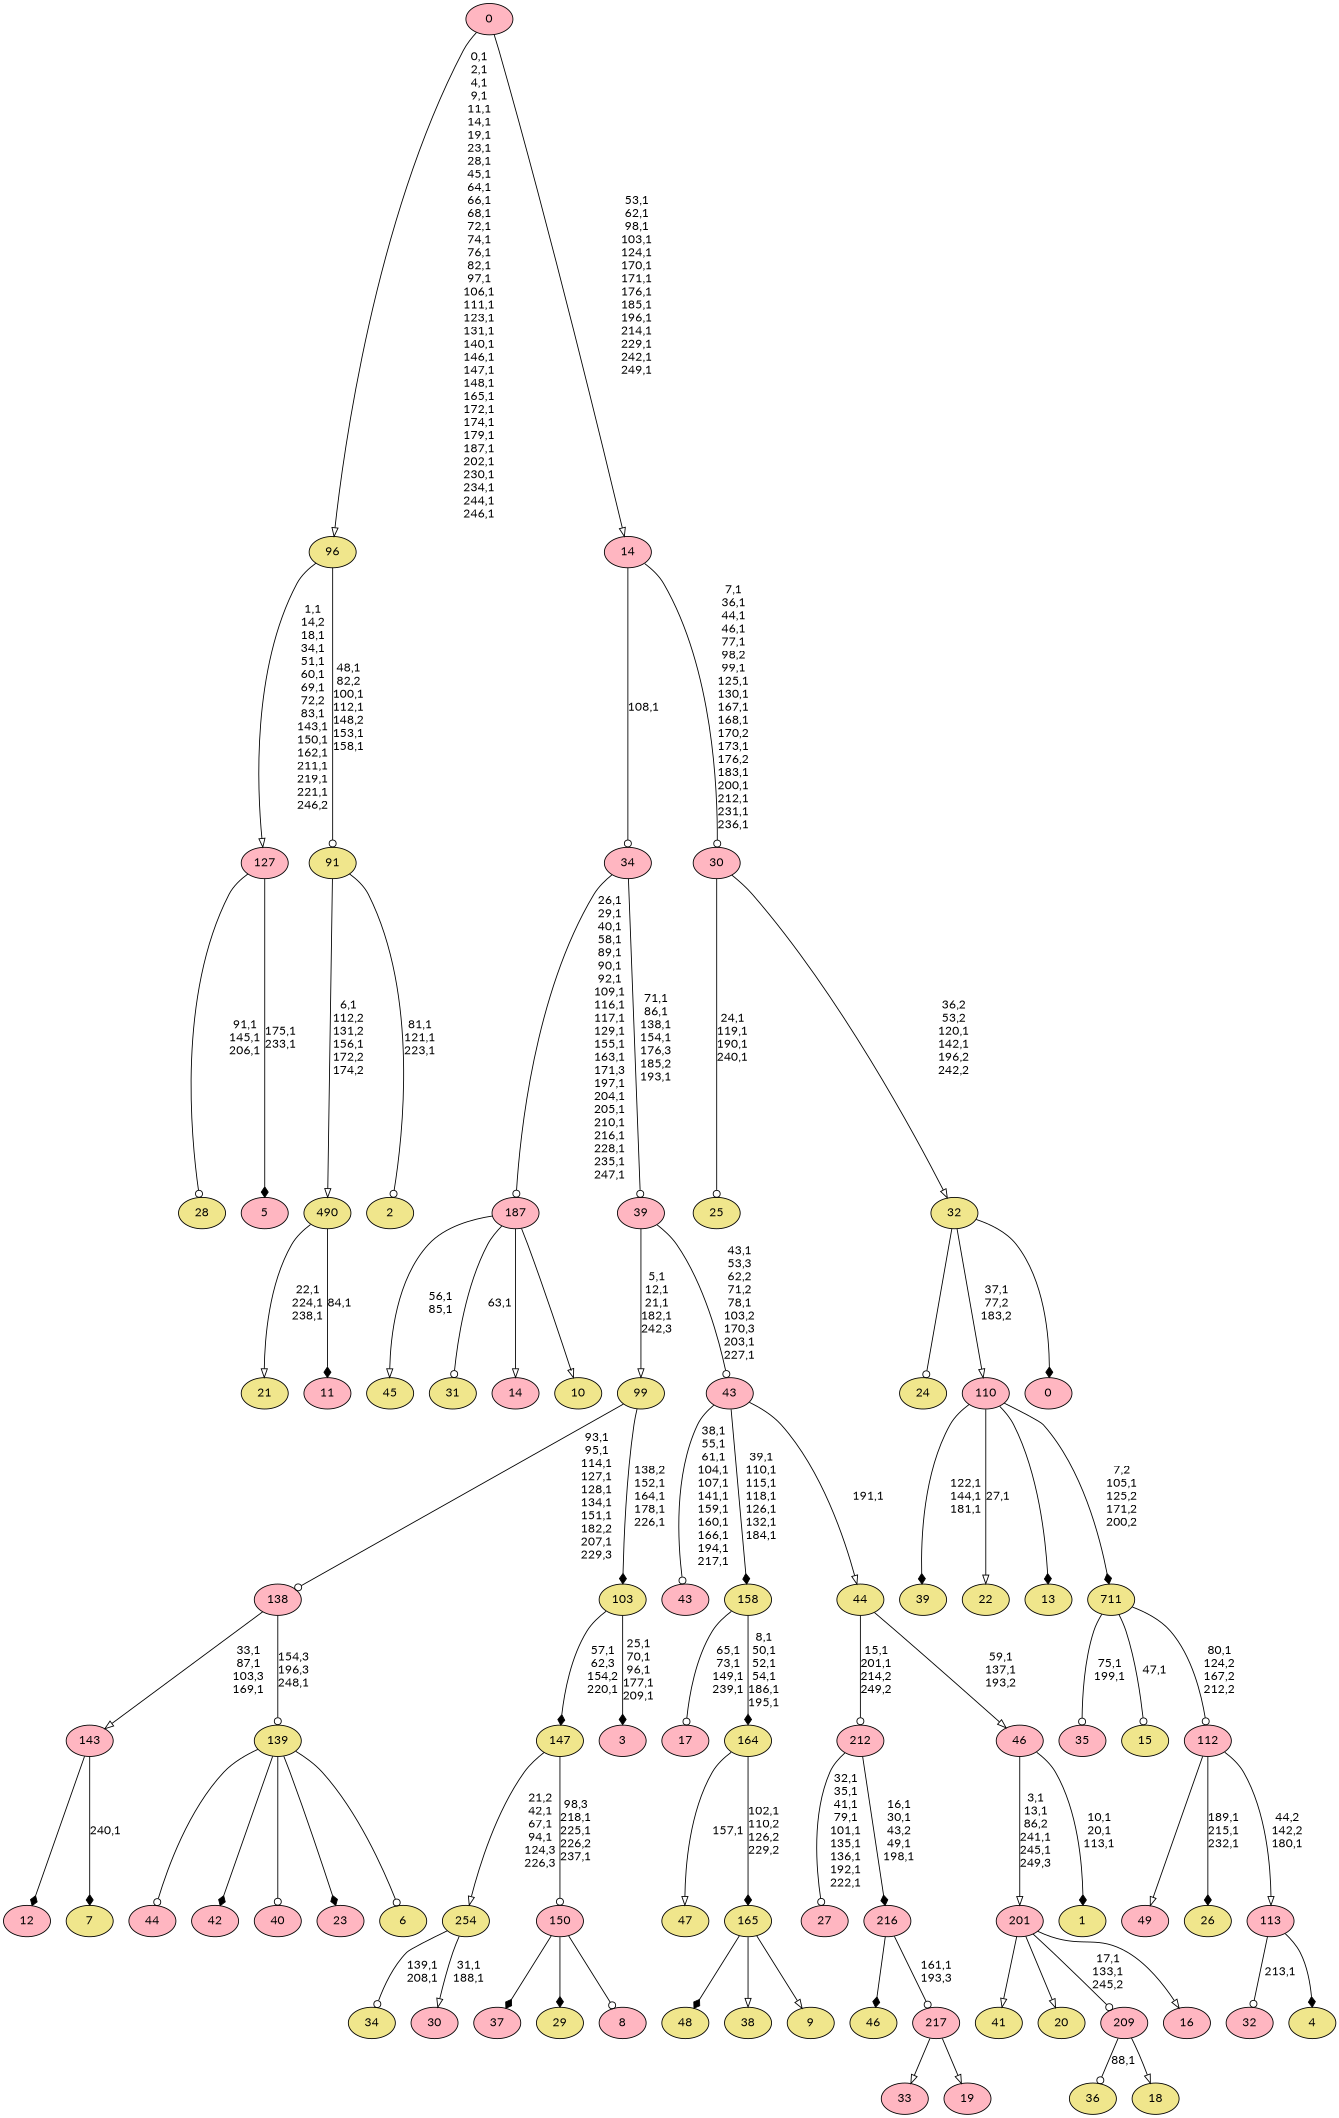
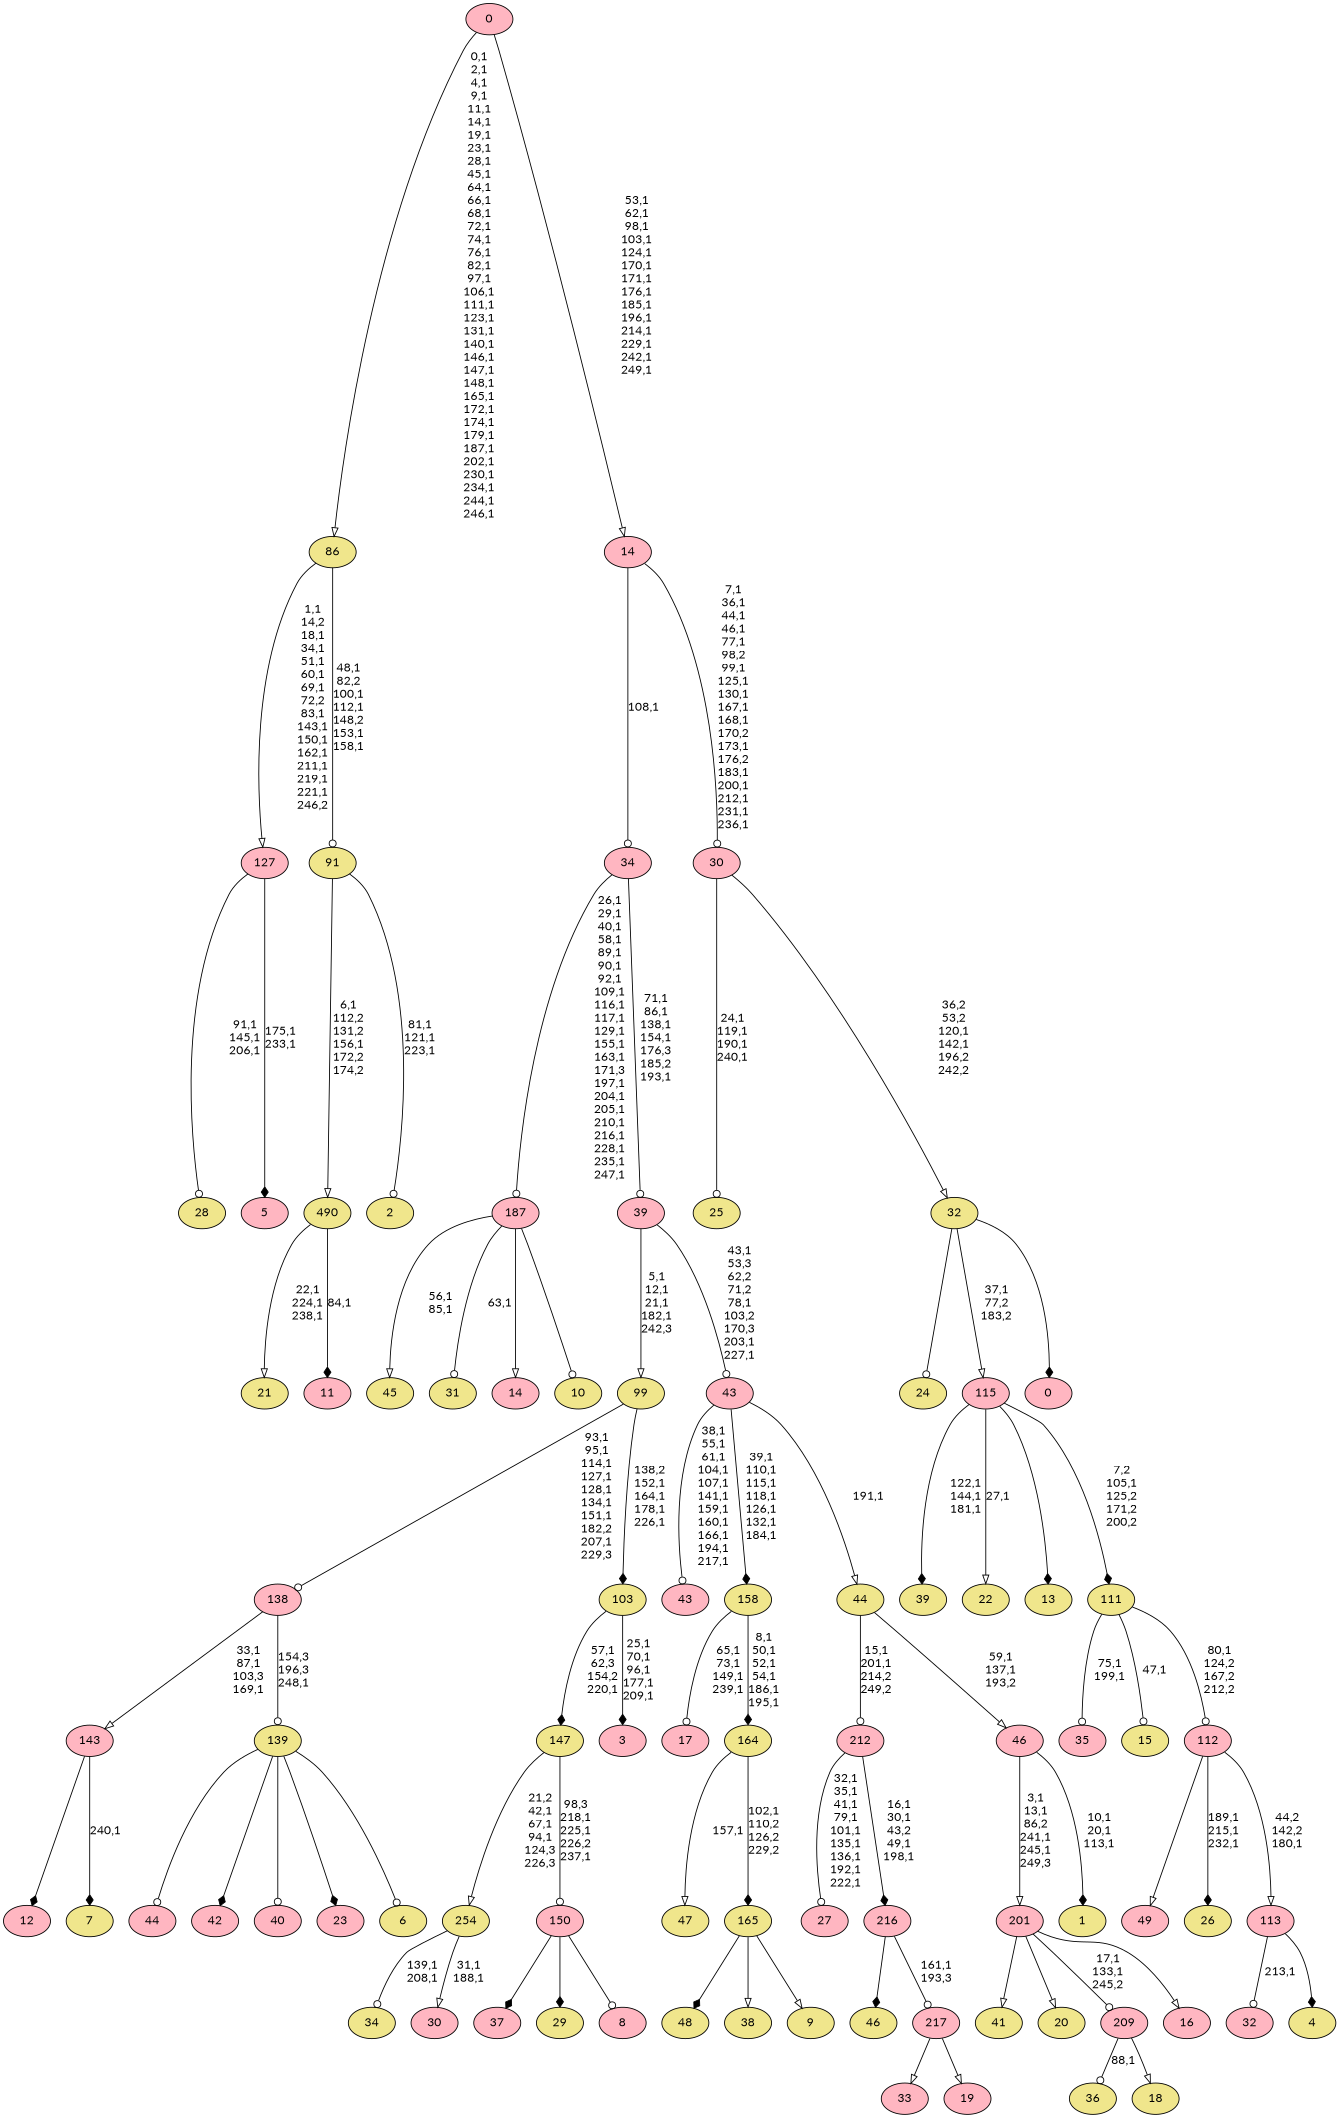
node "96": label "96" -> "86"
edge "187" -> "10": arrowhead onormal -> odot
node "110": label "110" -> "115"
node "711": label "711" -> "111"
